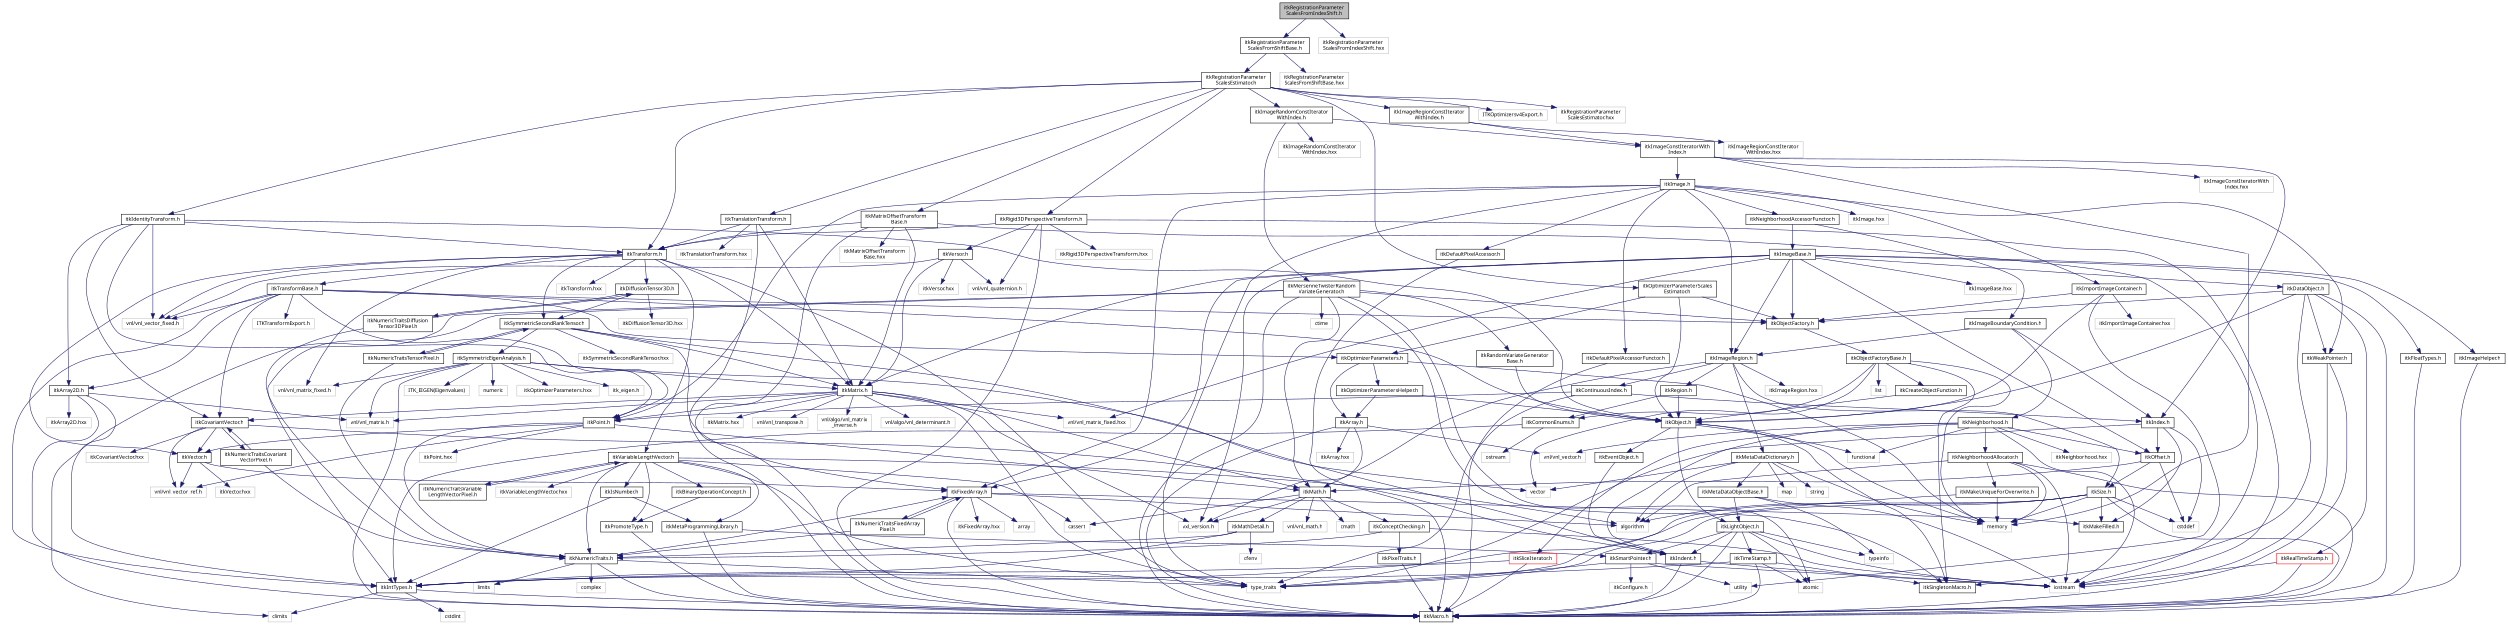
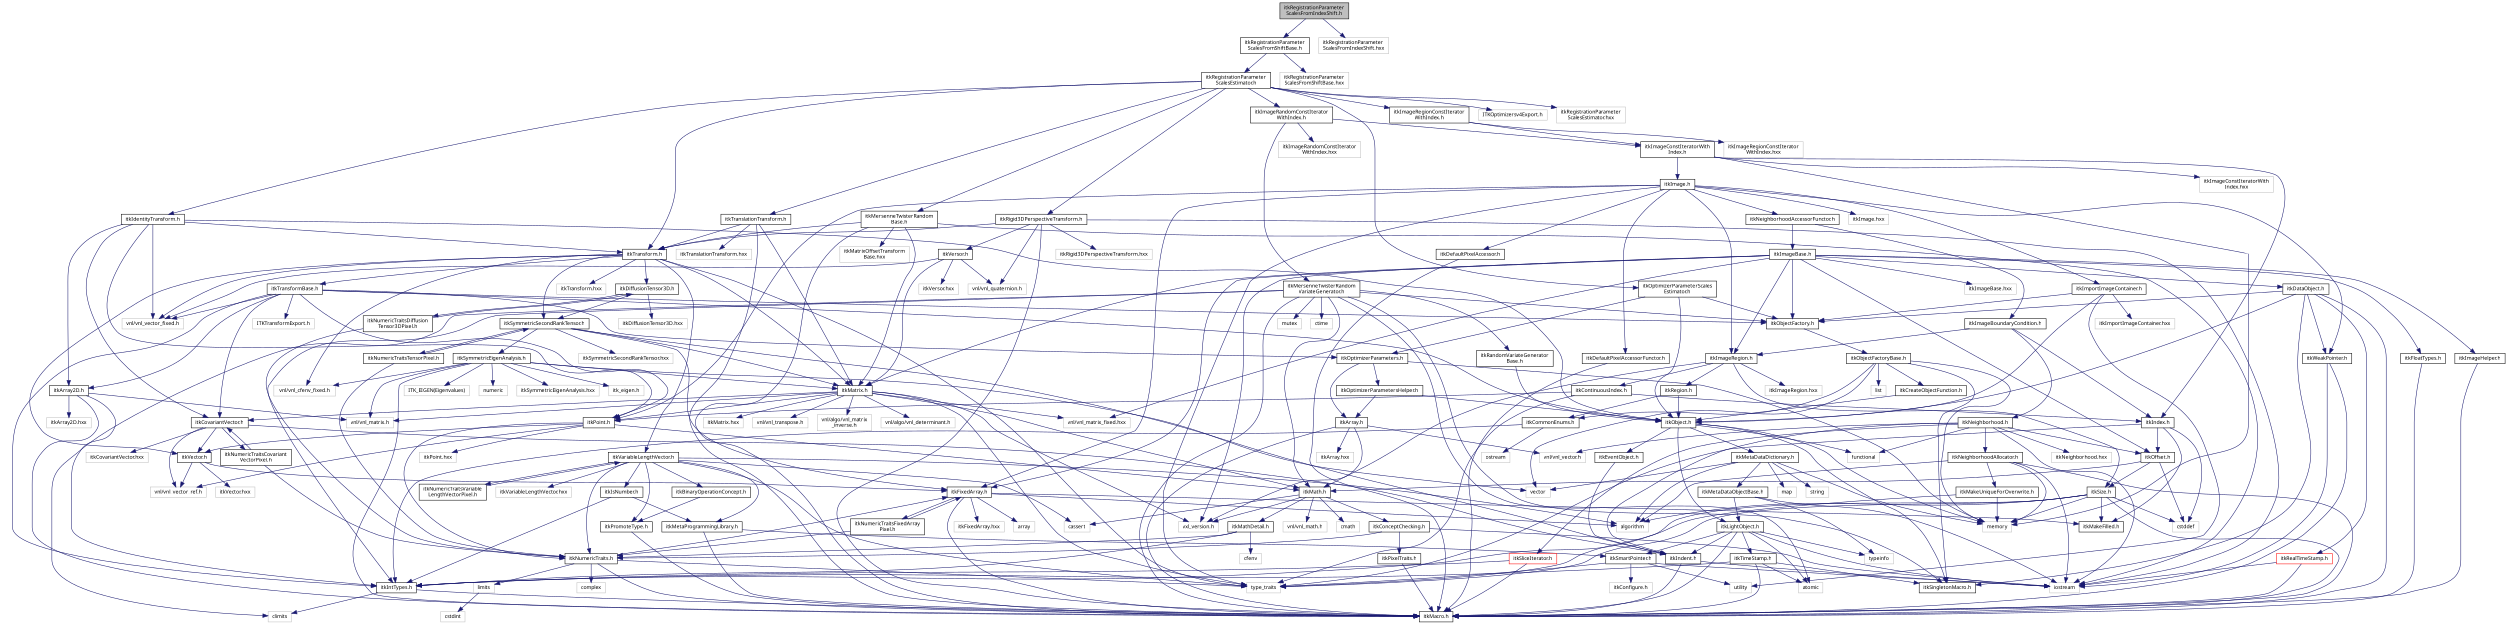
node "itkMatrixOffsetTransform Base.h": label "itkMatrixOffsetTransform Base.h" -> "itkMersenneTwisterRandom Base.h"
node "mutex": added
node "vnl/vnl_matrix_fixed.h": label "vnl/vnl_matrix_fixed.h" -> "vnl/vnl_cfenv_fixed.h"
node "itkOptimizerParameters.hxx": label "itkOptimizerParameters.hxx" -> "itkSymmetricEigenAnalysis.hxx"
edge "itkImageRegion.h" -> "itkMetaDataDictionary.h": now "itkObject.h" -> "itkMetaDataDictionary.h"
edge "itkIntTypes.h" -> "cstdint": now "limits" -> "cstdint"
